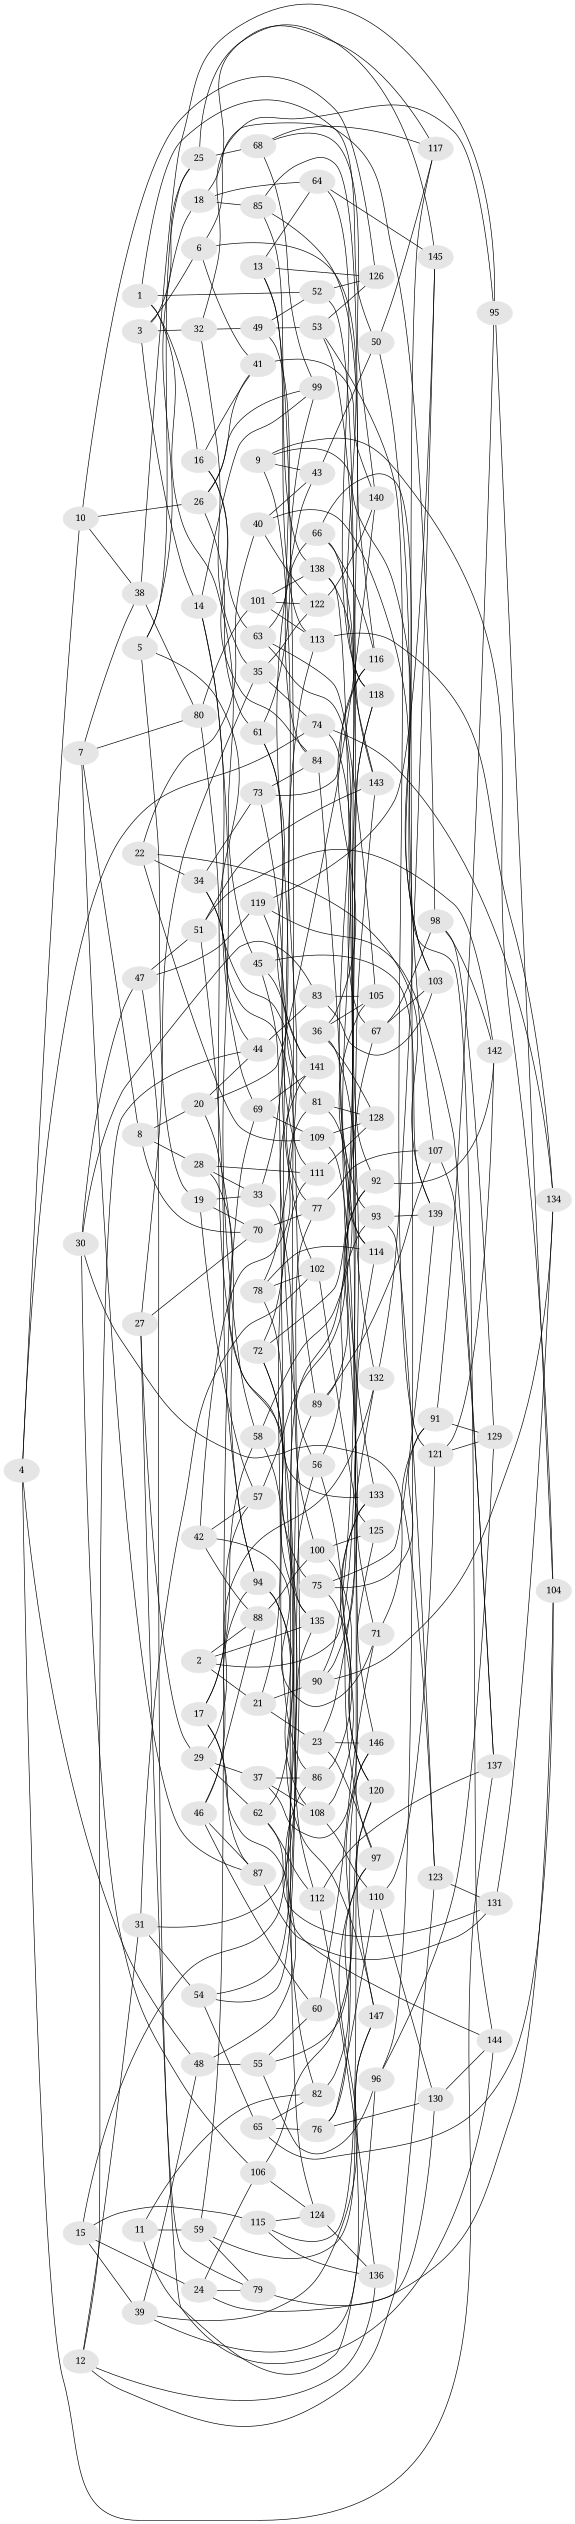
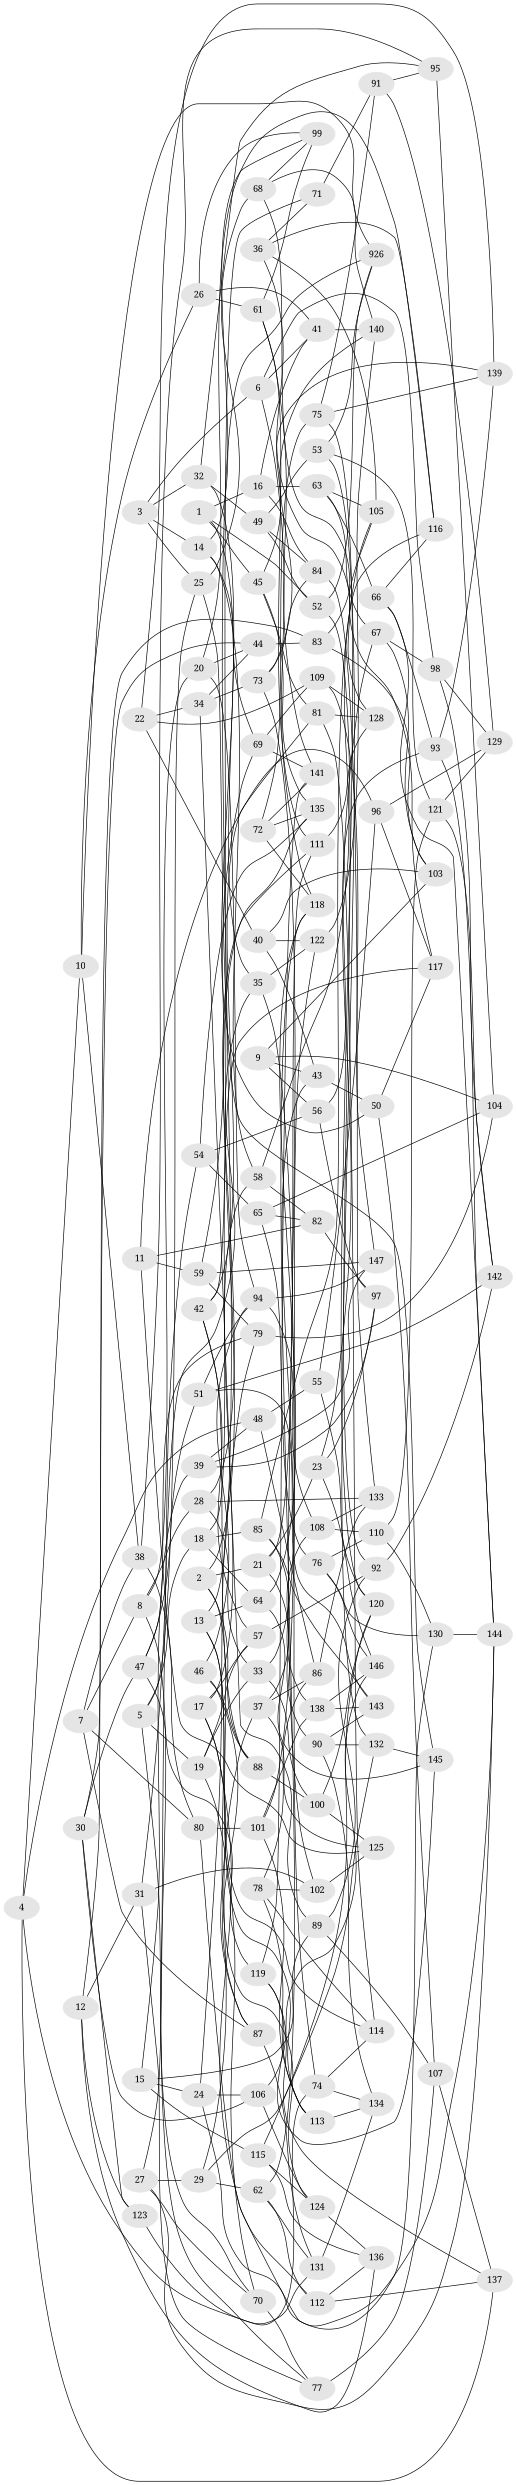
node "126": label "126" -> "926"
edge "93" -- "123": now "93" -- "144"
edge "11" -- "125": added
node "60": removed
